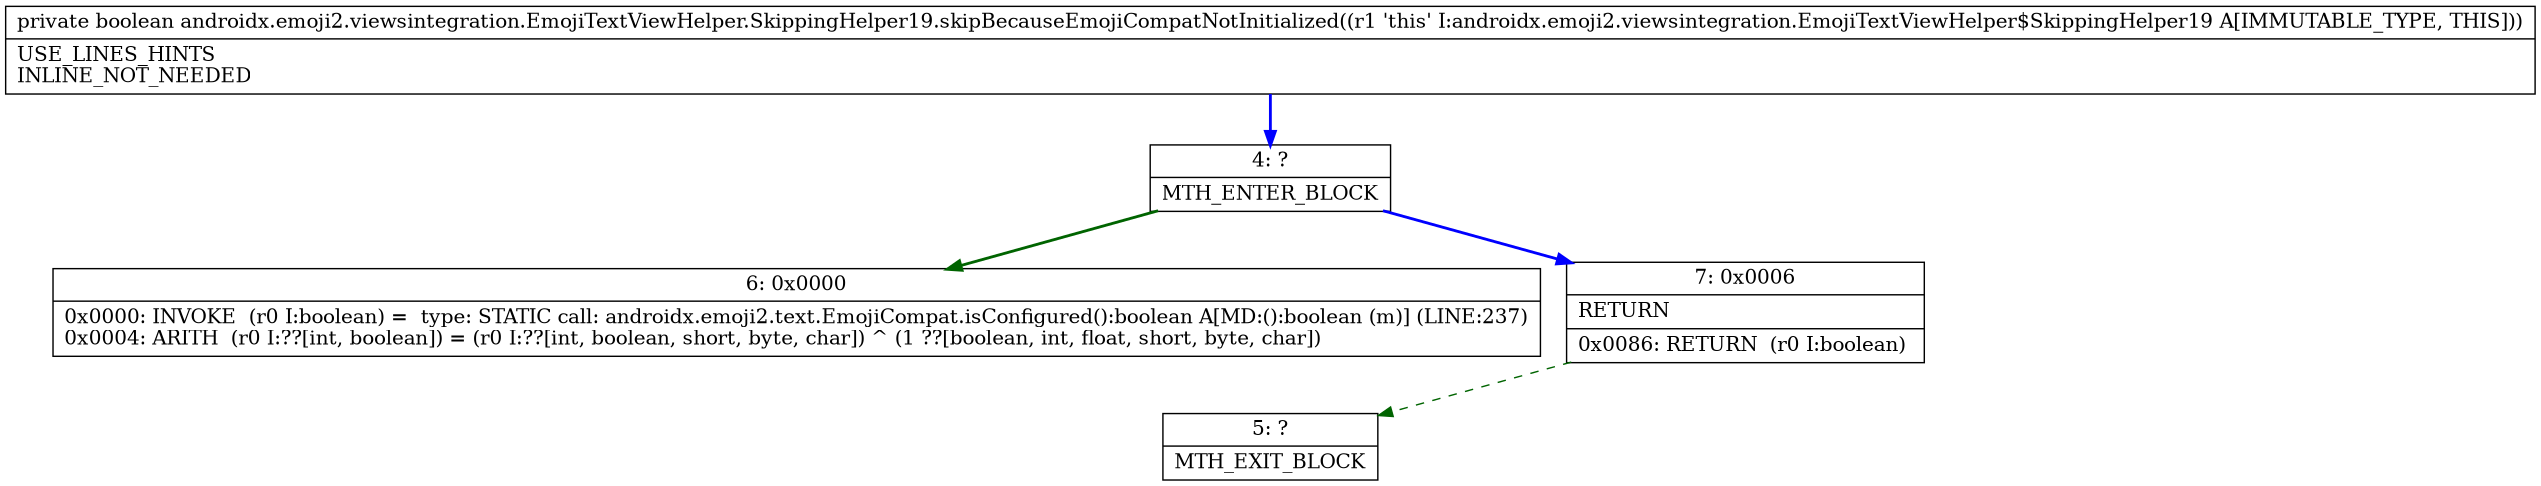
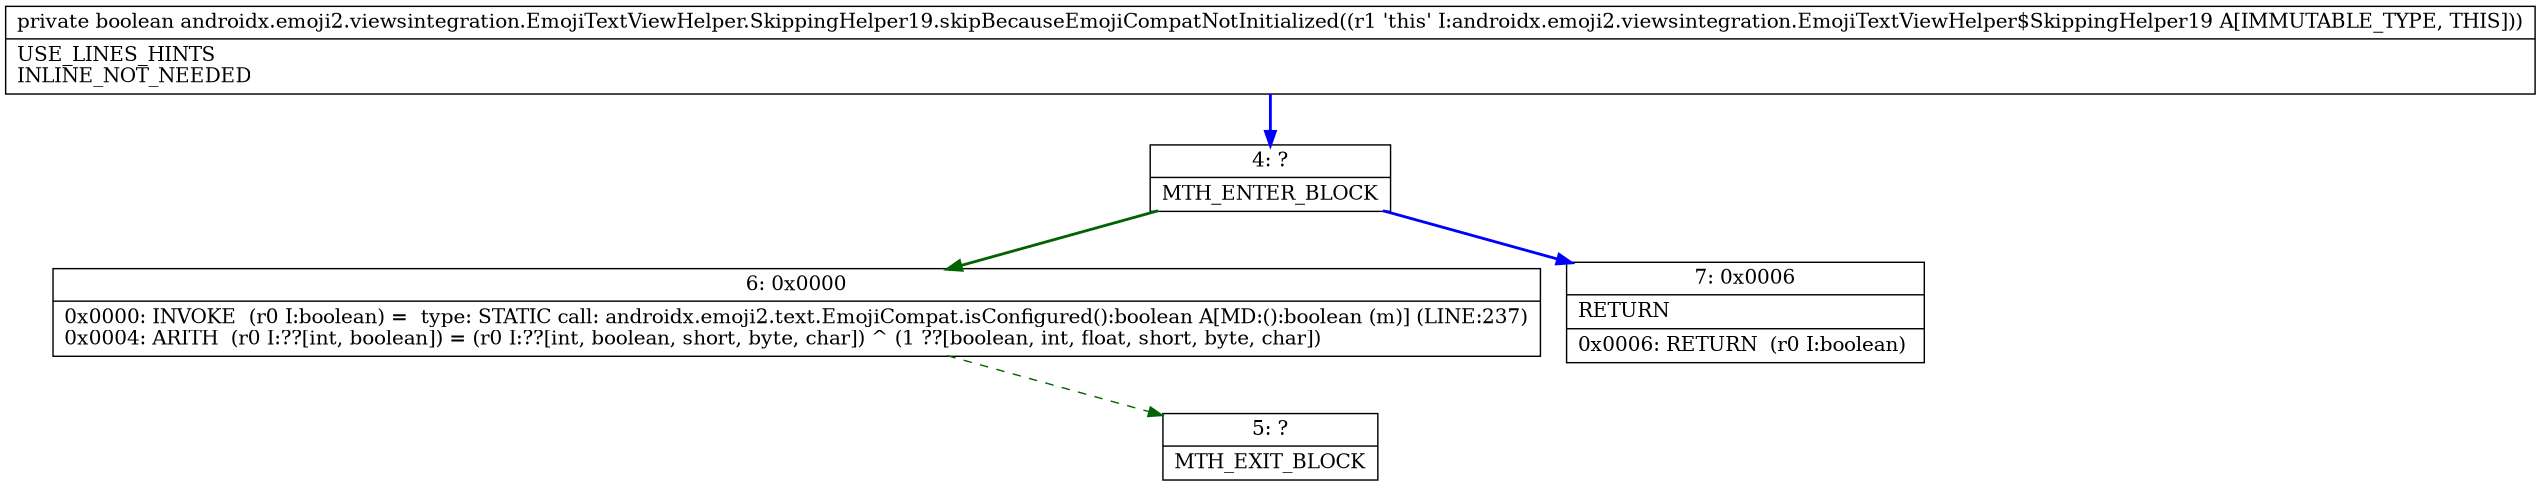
node "7: 0x0006": text "0x0086: RETURN  (r0 I:boolean)" -> "0x0006: RETURN  (r0 I:boolean)"
edge "7: 0x0006" -> "5: ?": now "6: 0x0000" -> "5: ?"
